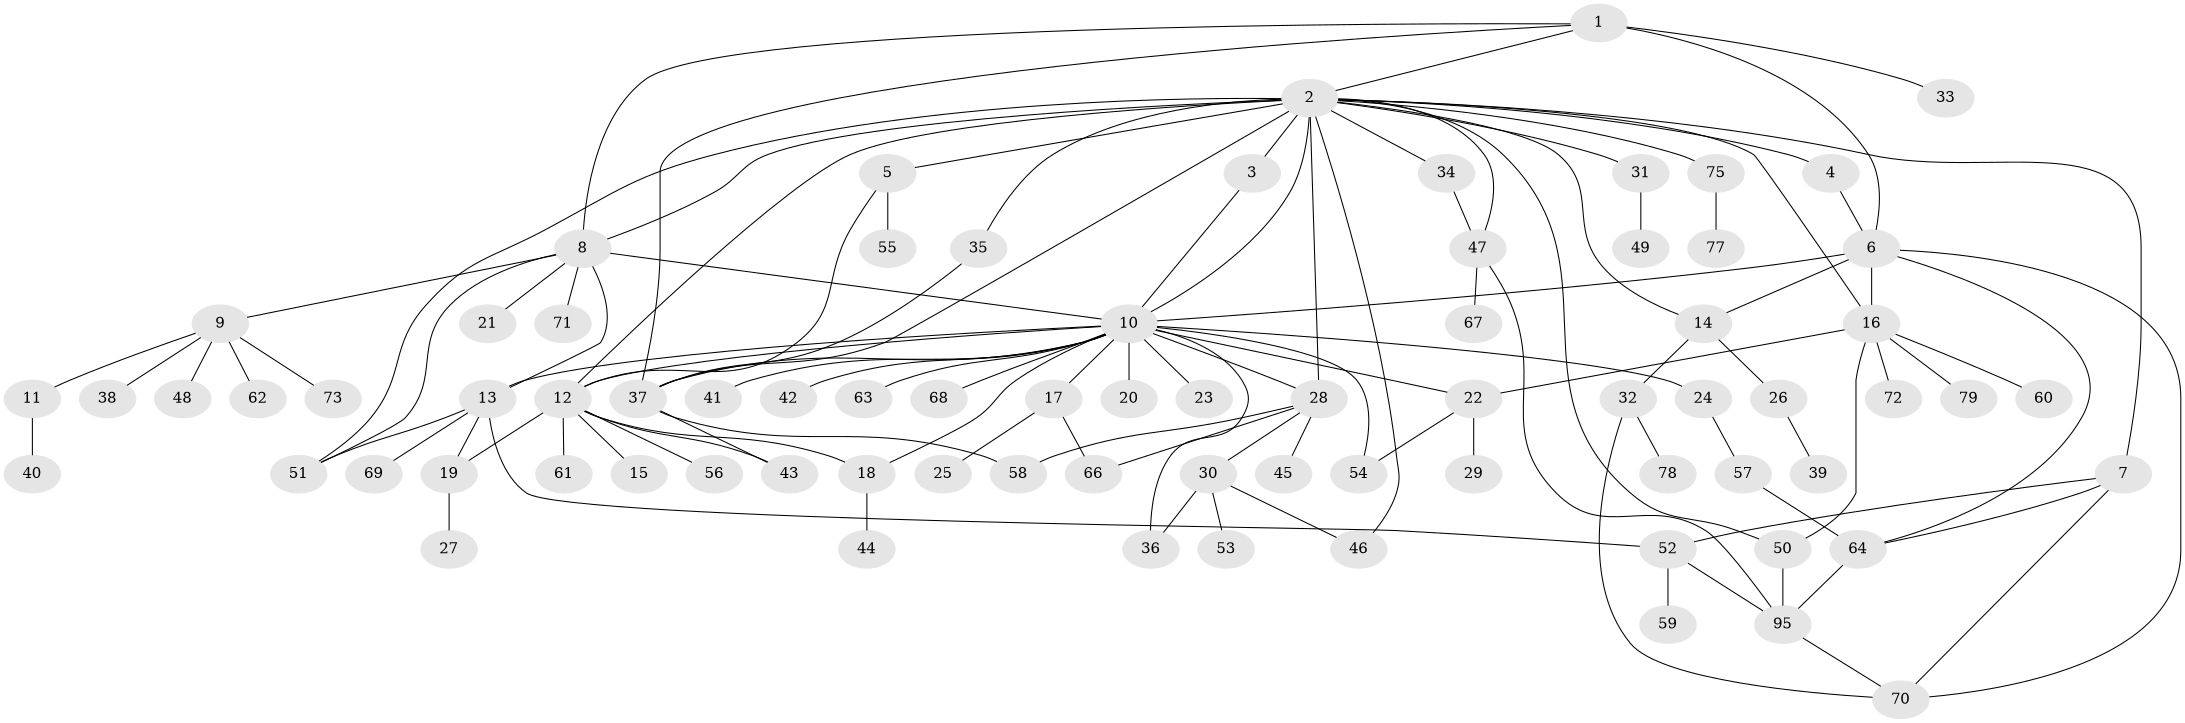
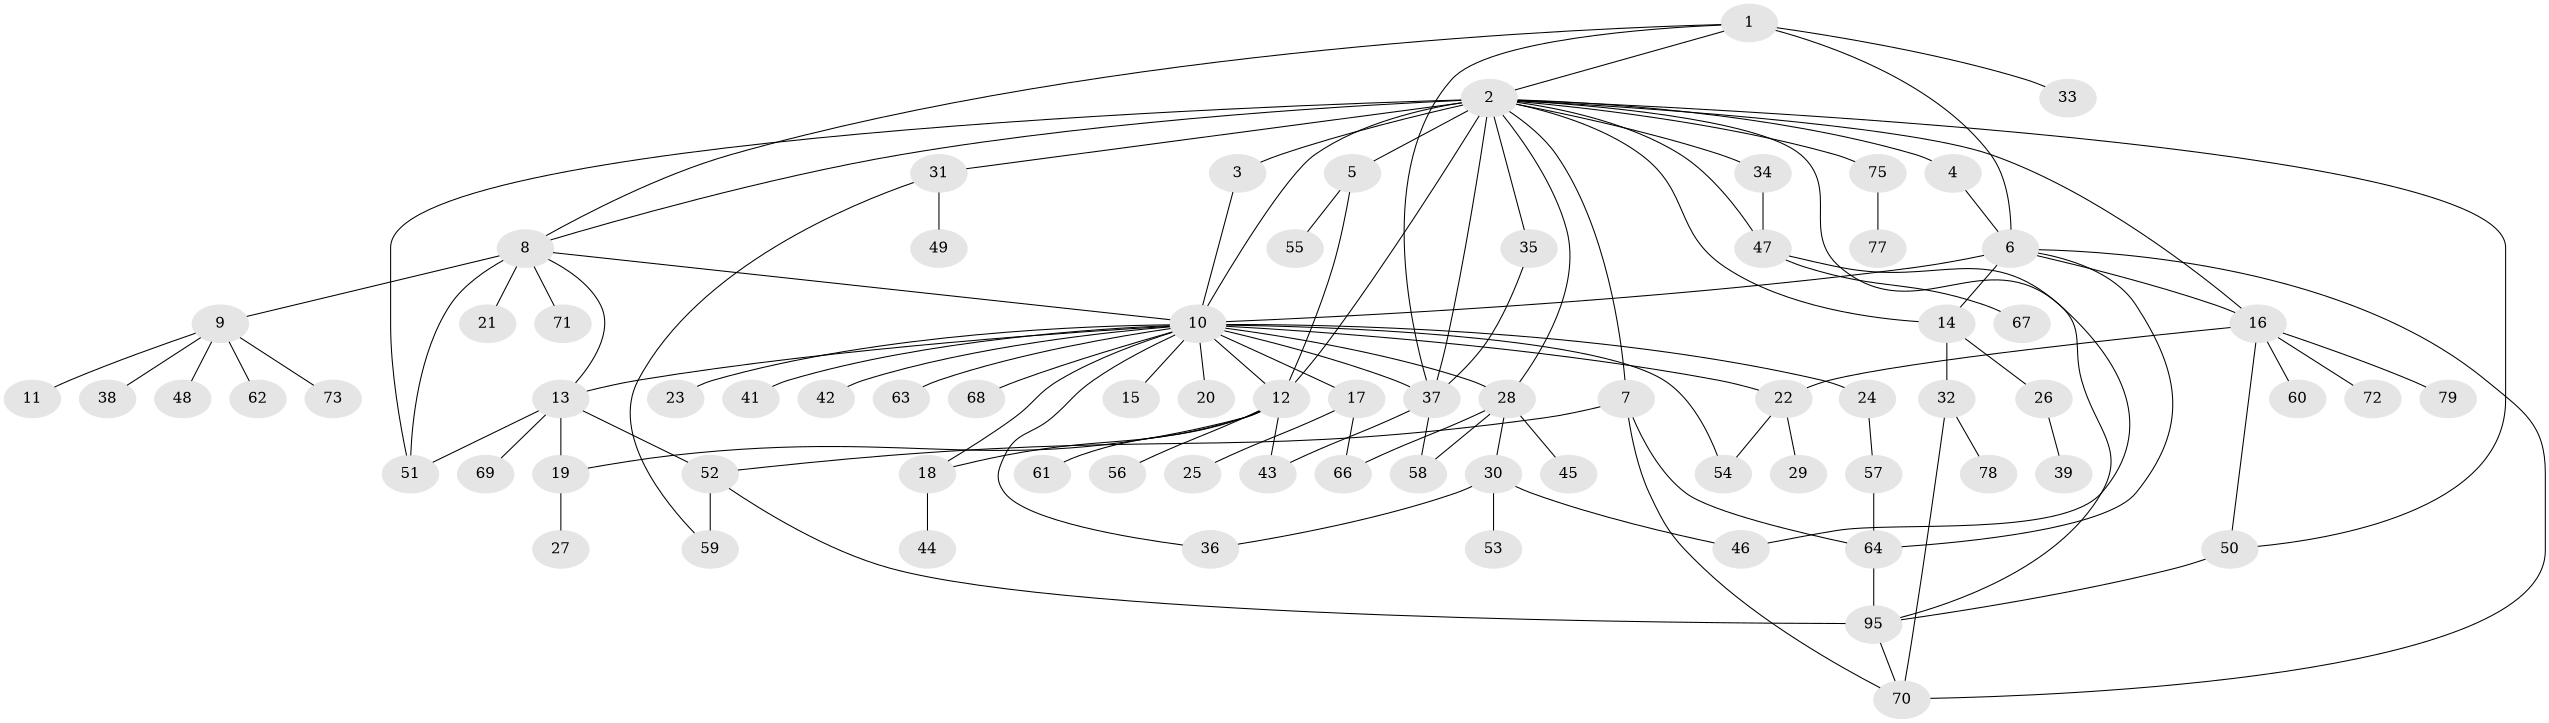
edge "31" -- "59": added
edge "12" -- "15": now "10" -- "15"
node "40": removed
